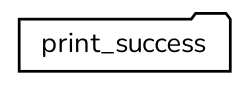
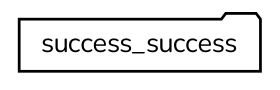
node "print_success": label "print_success" -> "success_success"
